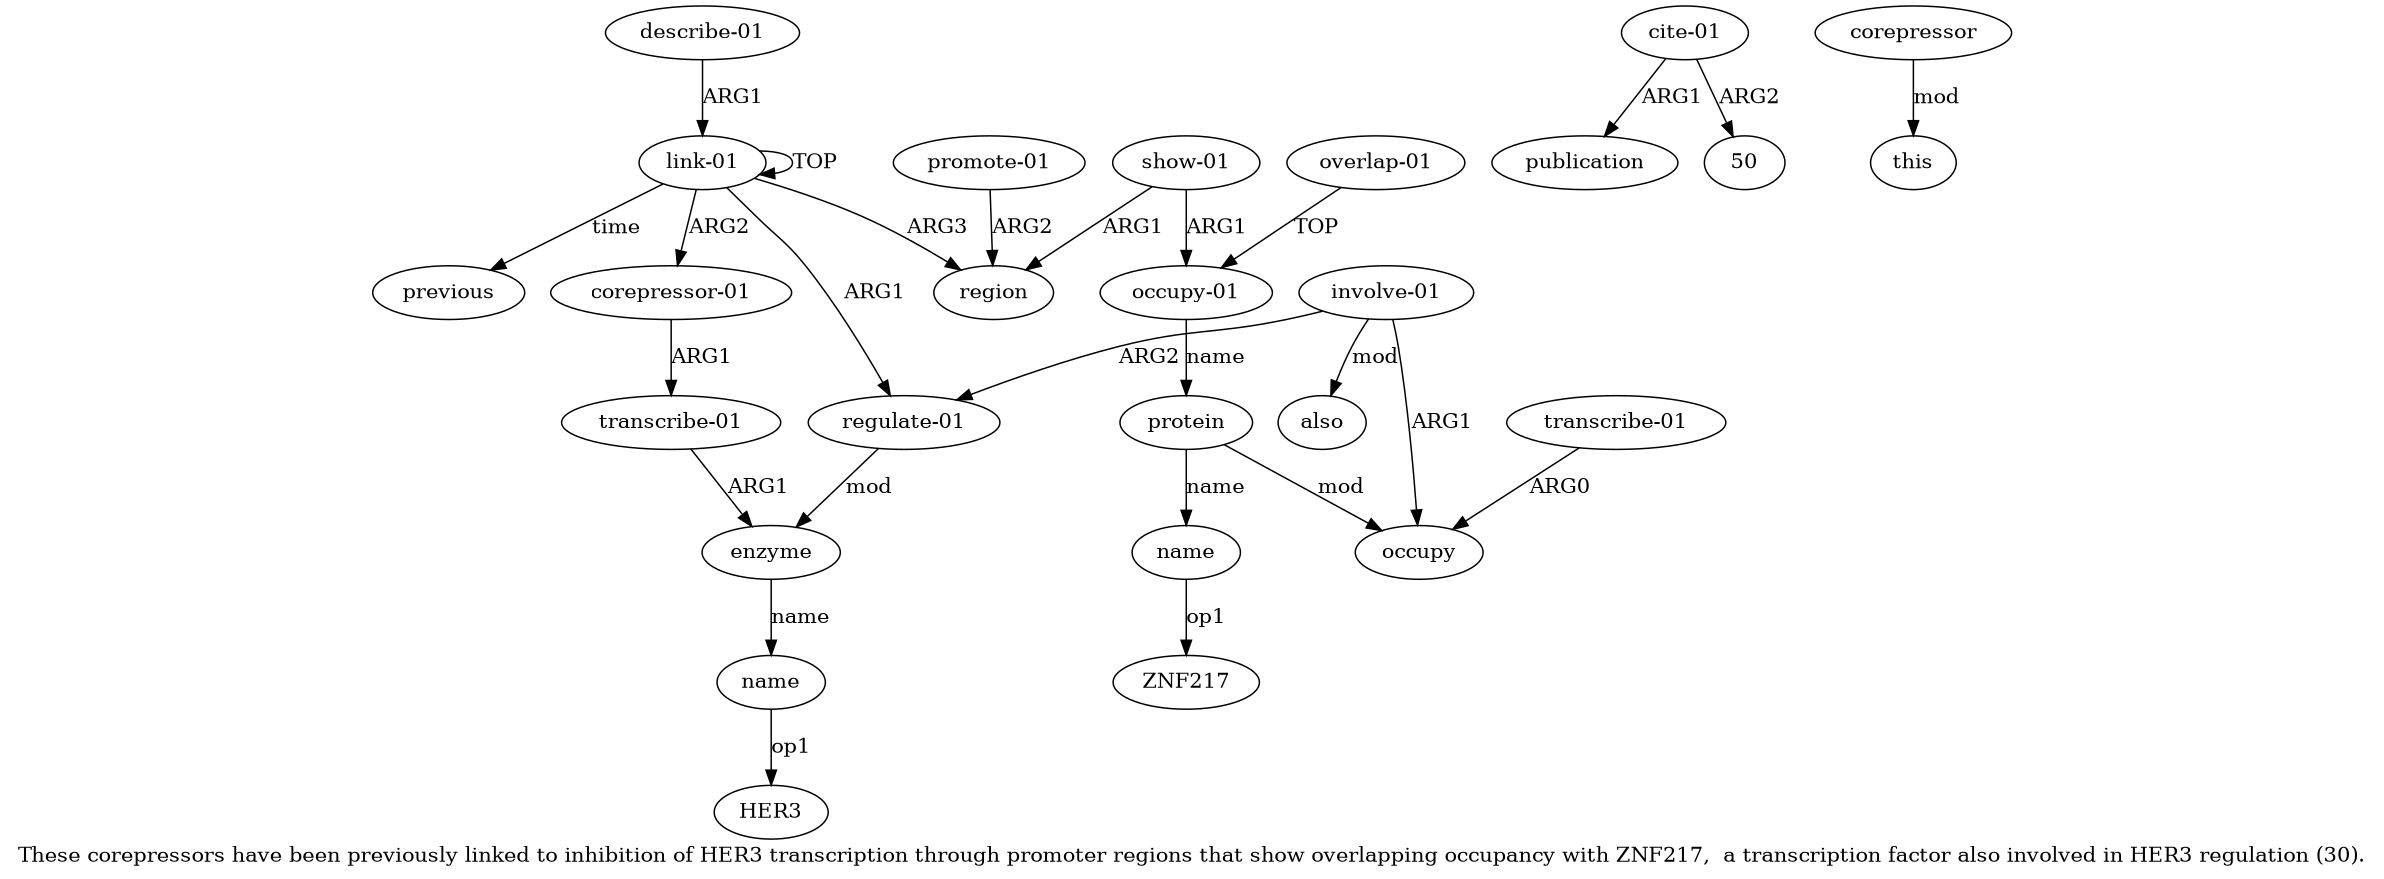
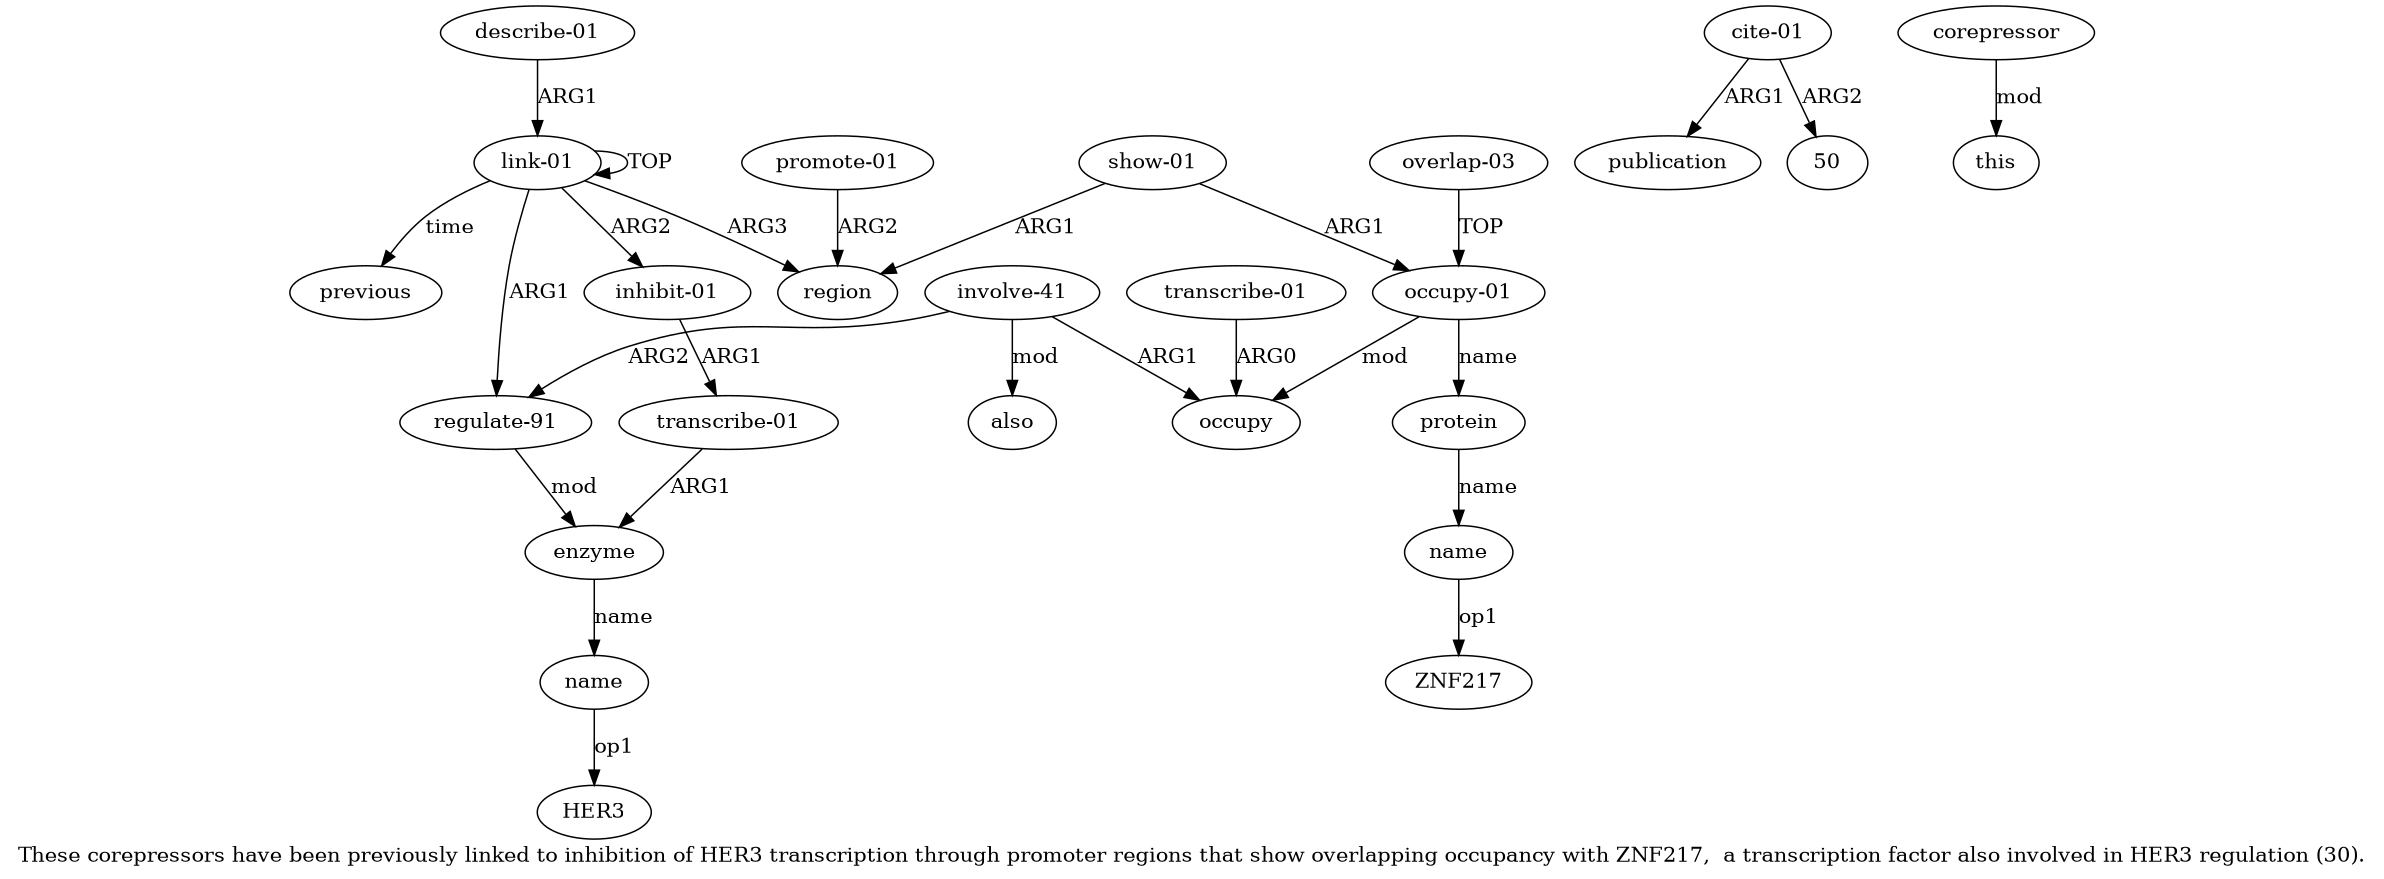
node "overlap-01": label "overlap-01" -> "overlap-03"
node "corepressor-01": label "corepressor-01" -> "inhibit-01"
node "involve-01": label "involve-01" -> "involve-41"
node "regulate-01": label "regulate-01" -> "regulate-91"
edge "protein" -> "occupy": now "occupy-01" -> "occupy"
